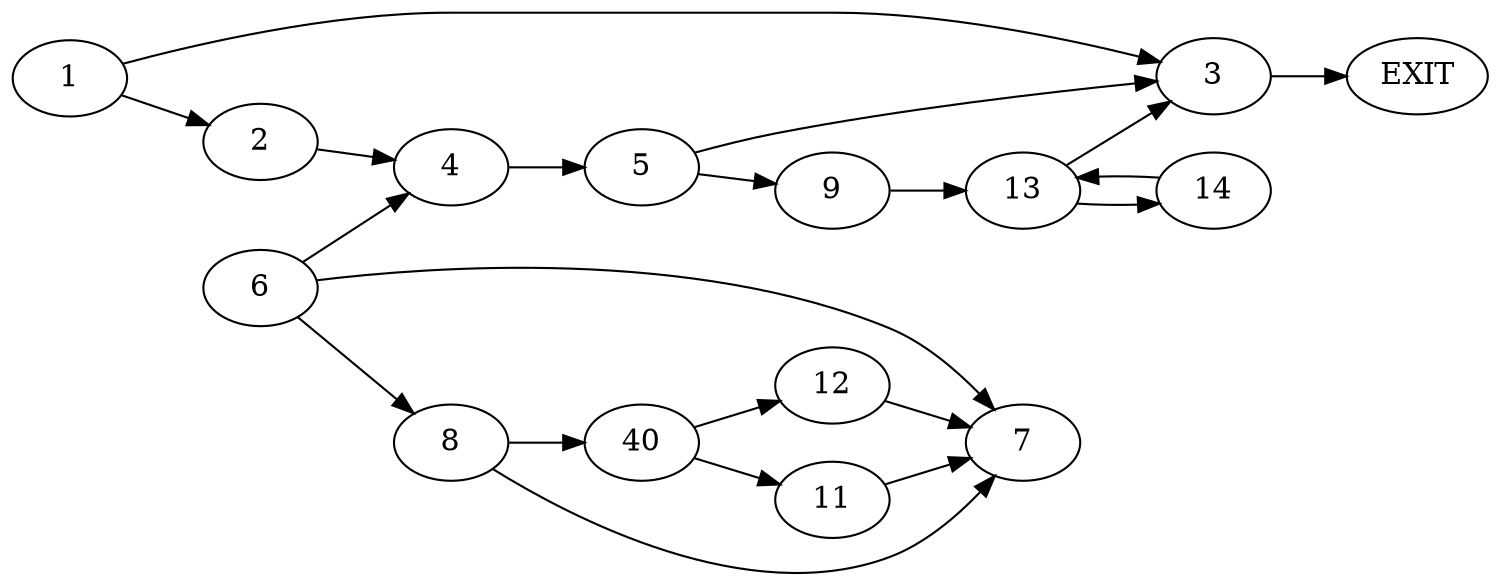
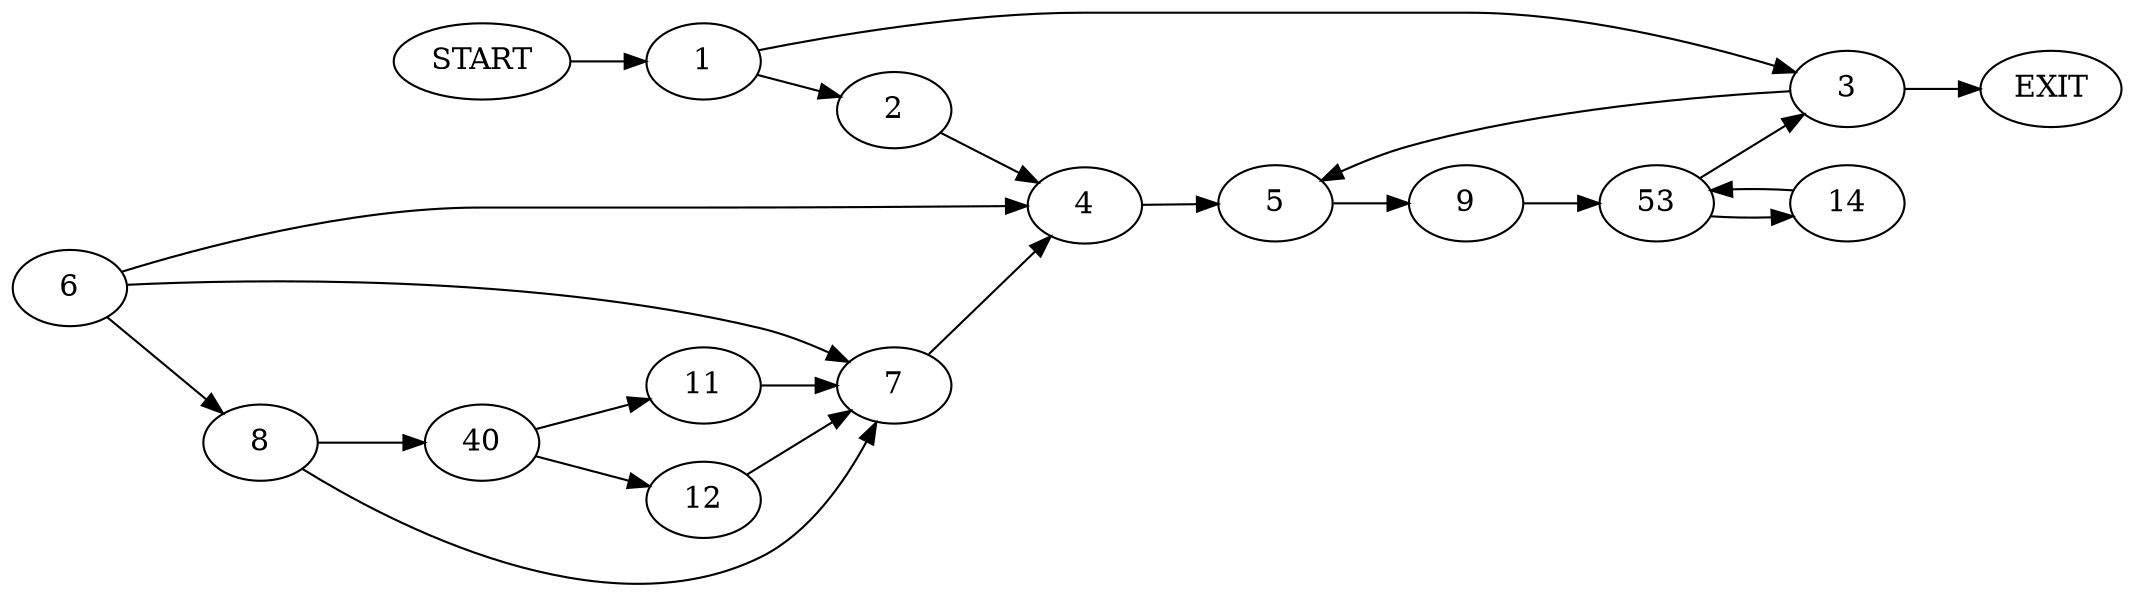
node "START": added
edge "5" -> "3": reversed
node "13": label "13" -> "53"
edge "7" -> "4": added
